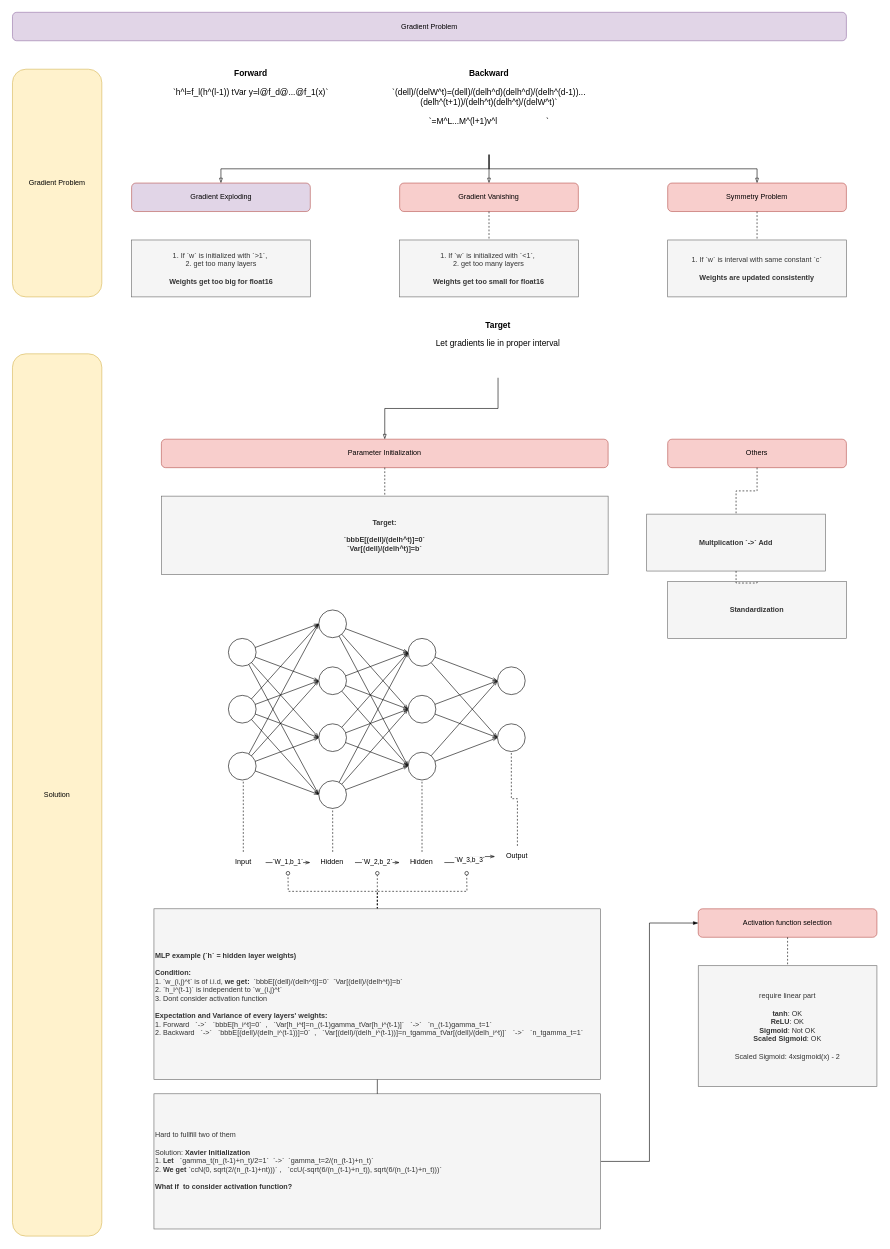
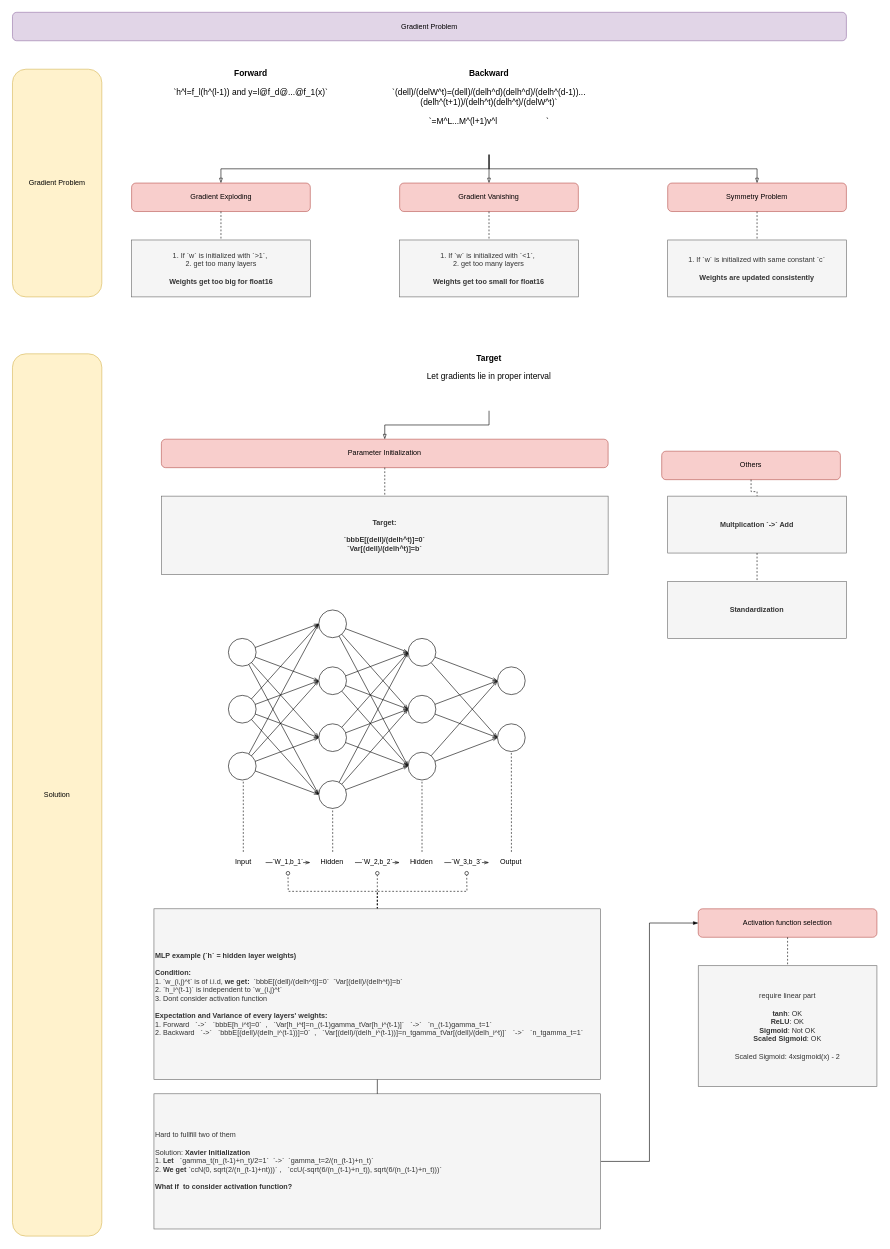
node "Forward`h^l=f_l(h^(l-1)) tVar y=l@f_d@...@f_1(x)`": label "Forward`h^l=f_l(h^(l-1)) tVar y=l@f_d@...@f_1(x)`" -> "Forward`h^l=f_l(h^(l-1)) and y=l@f_d@...@f_1(x)`"
node "Gradient Exploding": fillcolor #e1d5e7 -> #f8cecc
edge "Gradient Exploding" -- "1. If `w` is initialized with `>1`, 2. get too many layers Weights get too big for float16": added
node "1. If `w` is interval with same constant `c` Weights are updated consistently": label "1. If `w` is interval with same constant `c` Weights are updated consistently" -> "1. If `w` is initialized with same constant `c` Weights are updated consistently"
node "TargetLet gradients lie in proper interval": moved (498, 349) -> (489, 382)
node "Others": moved (757, 454) -> (751, 466)
node "Multplication `->` Add": moved (736, 543) -> (757, 525)
node "Output": moved (517, 857) -> (511, 863)
